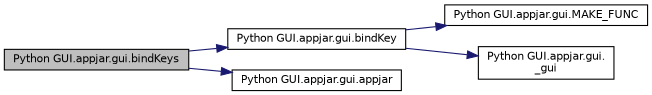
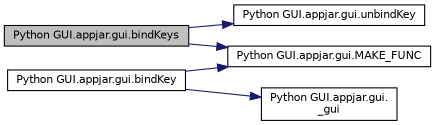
edge "Python GUI.appjar.gui.bindKeys" -> "Python GUI.appjar.gui.bindKey": now "Python GUI.appjar.gui.bindKeys" -> "Python GUI.appjar.gui.MAKE_FUNC"
node "Python GUI.appjar.gui.appjar": label "Python GUI.appjar.gui.appjar" -> "Python GUI.appjar.gui.unbindKey"
